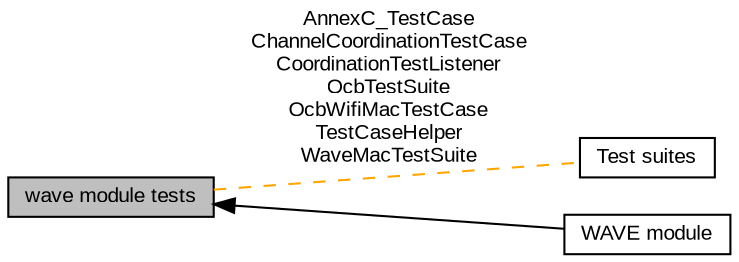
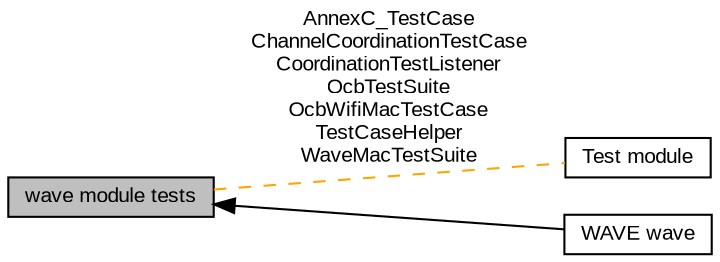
node "Test suites": label "Test suites" -> "Test module"
node "WAVE module": label "WAVE module" -> "WAVE wave"
